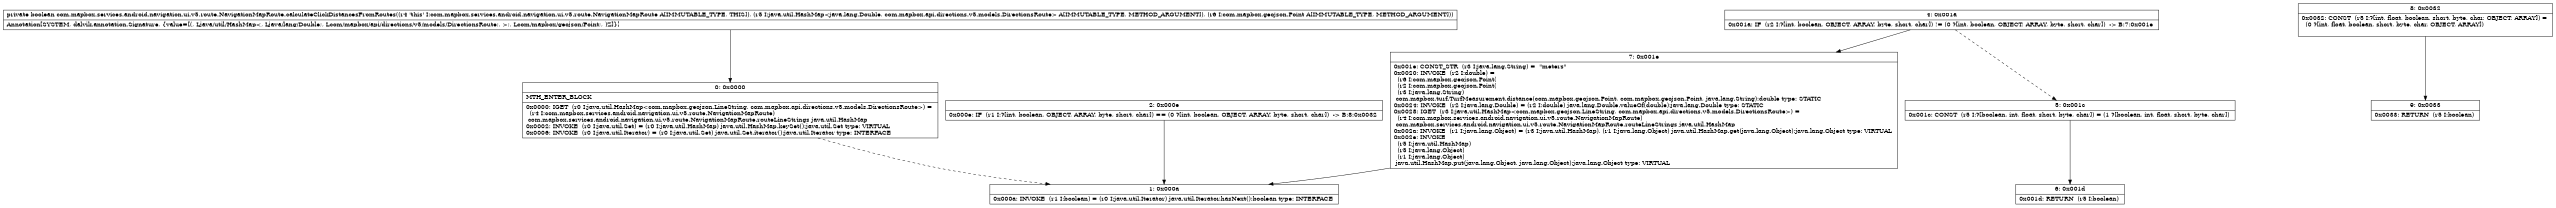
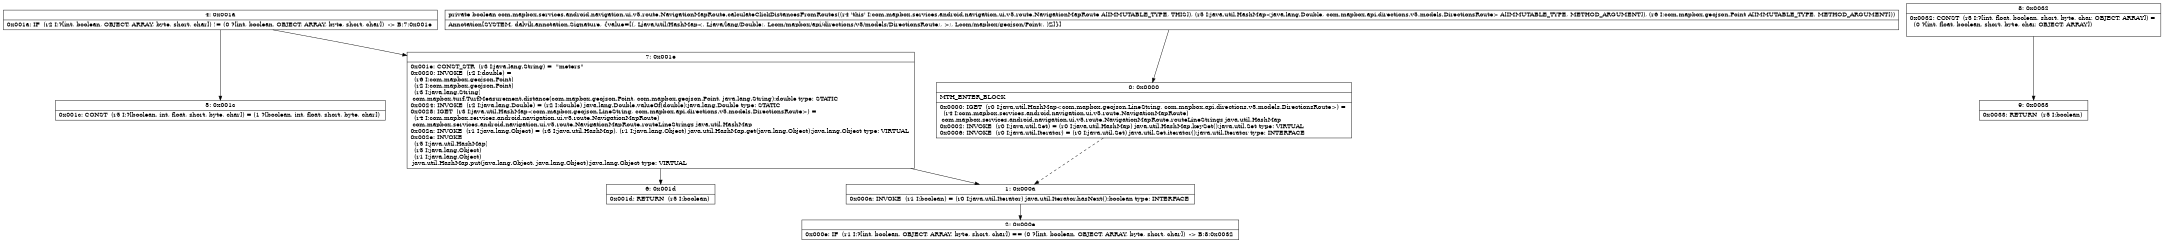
edge "4: 0x001a" -> "5: 0x001c": style dashed -> solid
edge "2: 0x000e" -> "1: 0x000a": reversed
edge "5: 0x001c" -> "6: 0x001d": now "7: 0x001e" -> "6: 0x001d"
